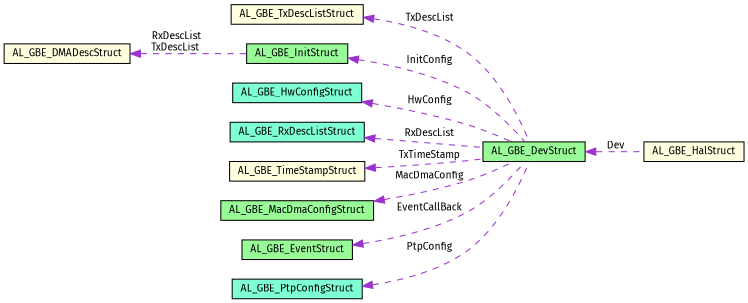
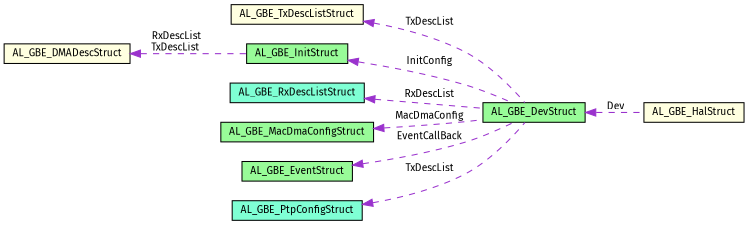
node "AL_GBE_HwConfigStruct": removed
node "AL_GBE_TimeStampStruct": removed
edge "AL_GBE_DevStruct" -> "AL_GBE_PtpConfigStruct": label " PtpConfig" -> " TxDescList"
